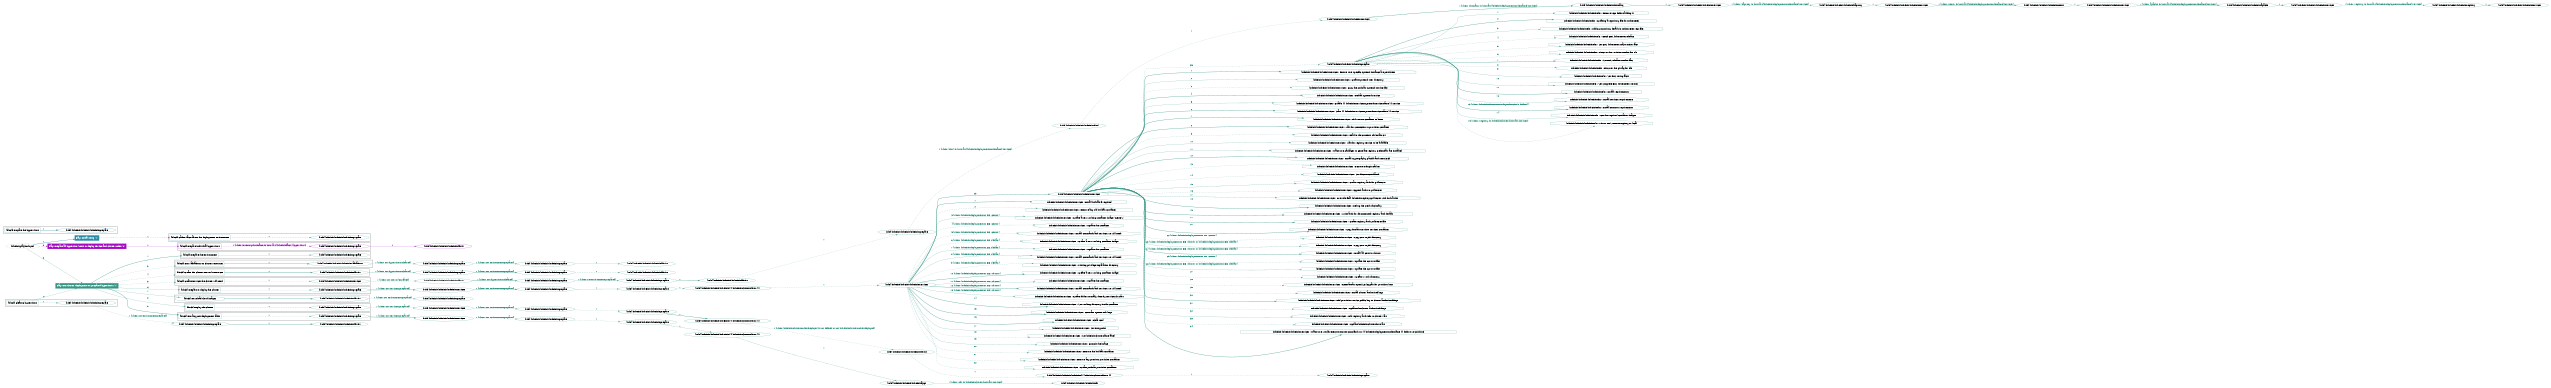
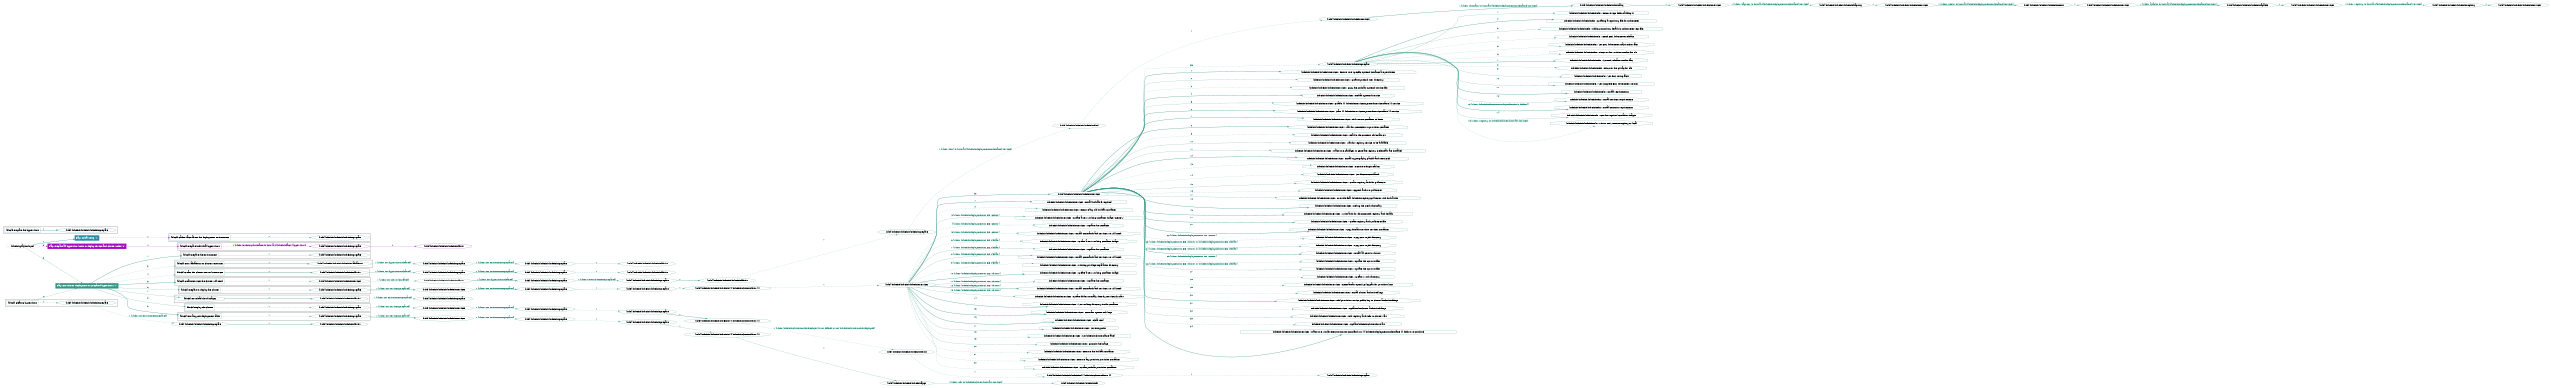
edge "Play: Run cluster deployment on prepared hypervisors (1)" -> "[block] Create services the cluster will need": style dashed -> bold
